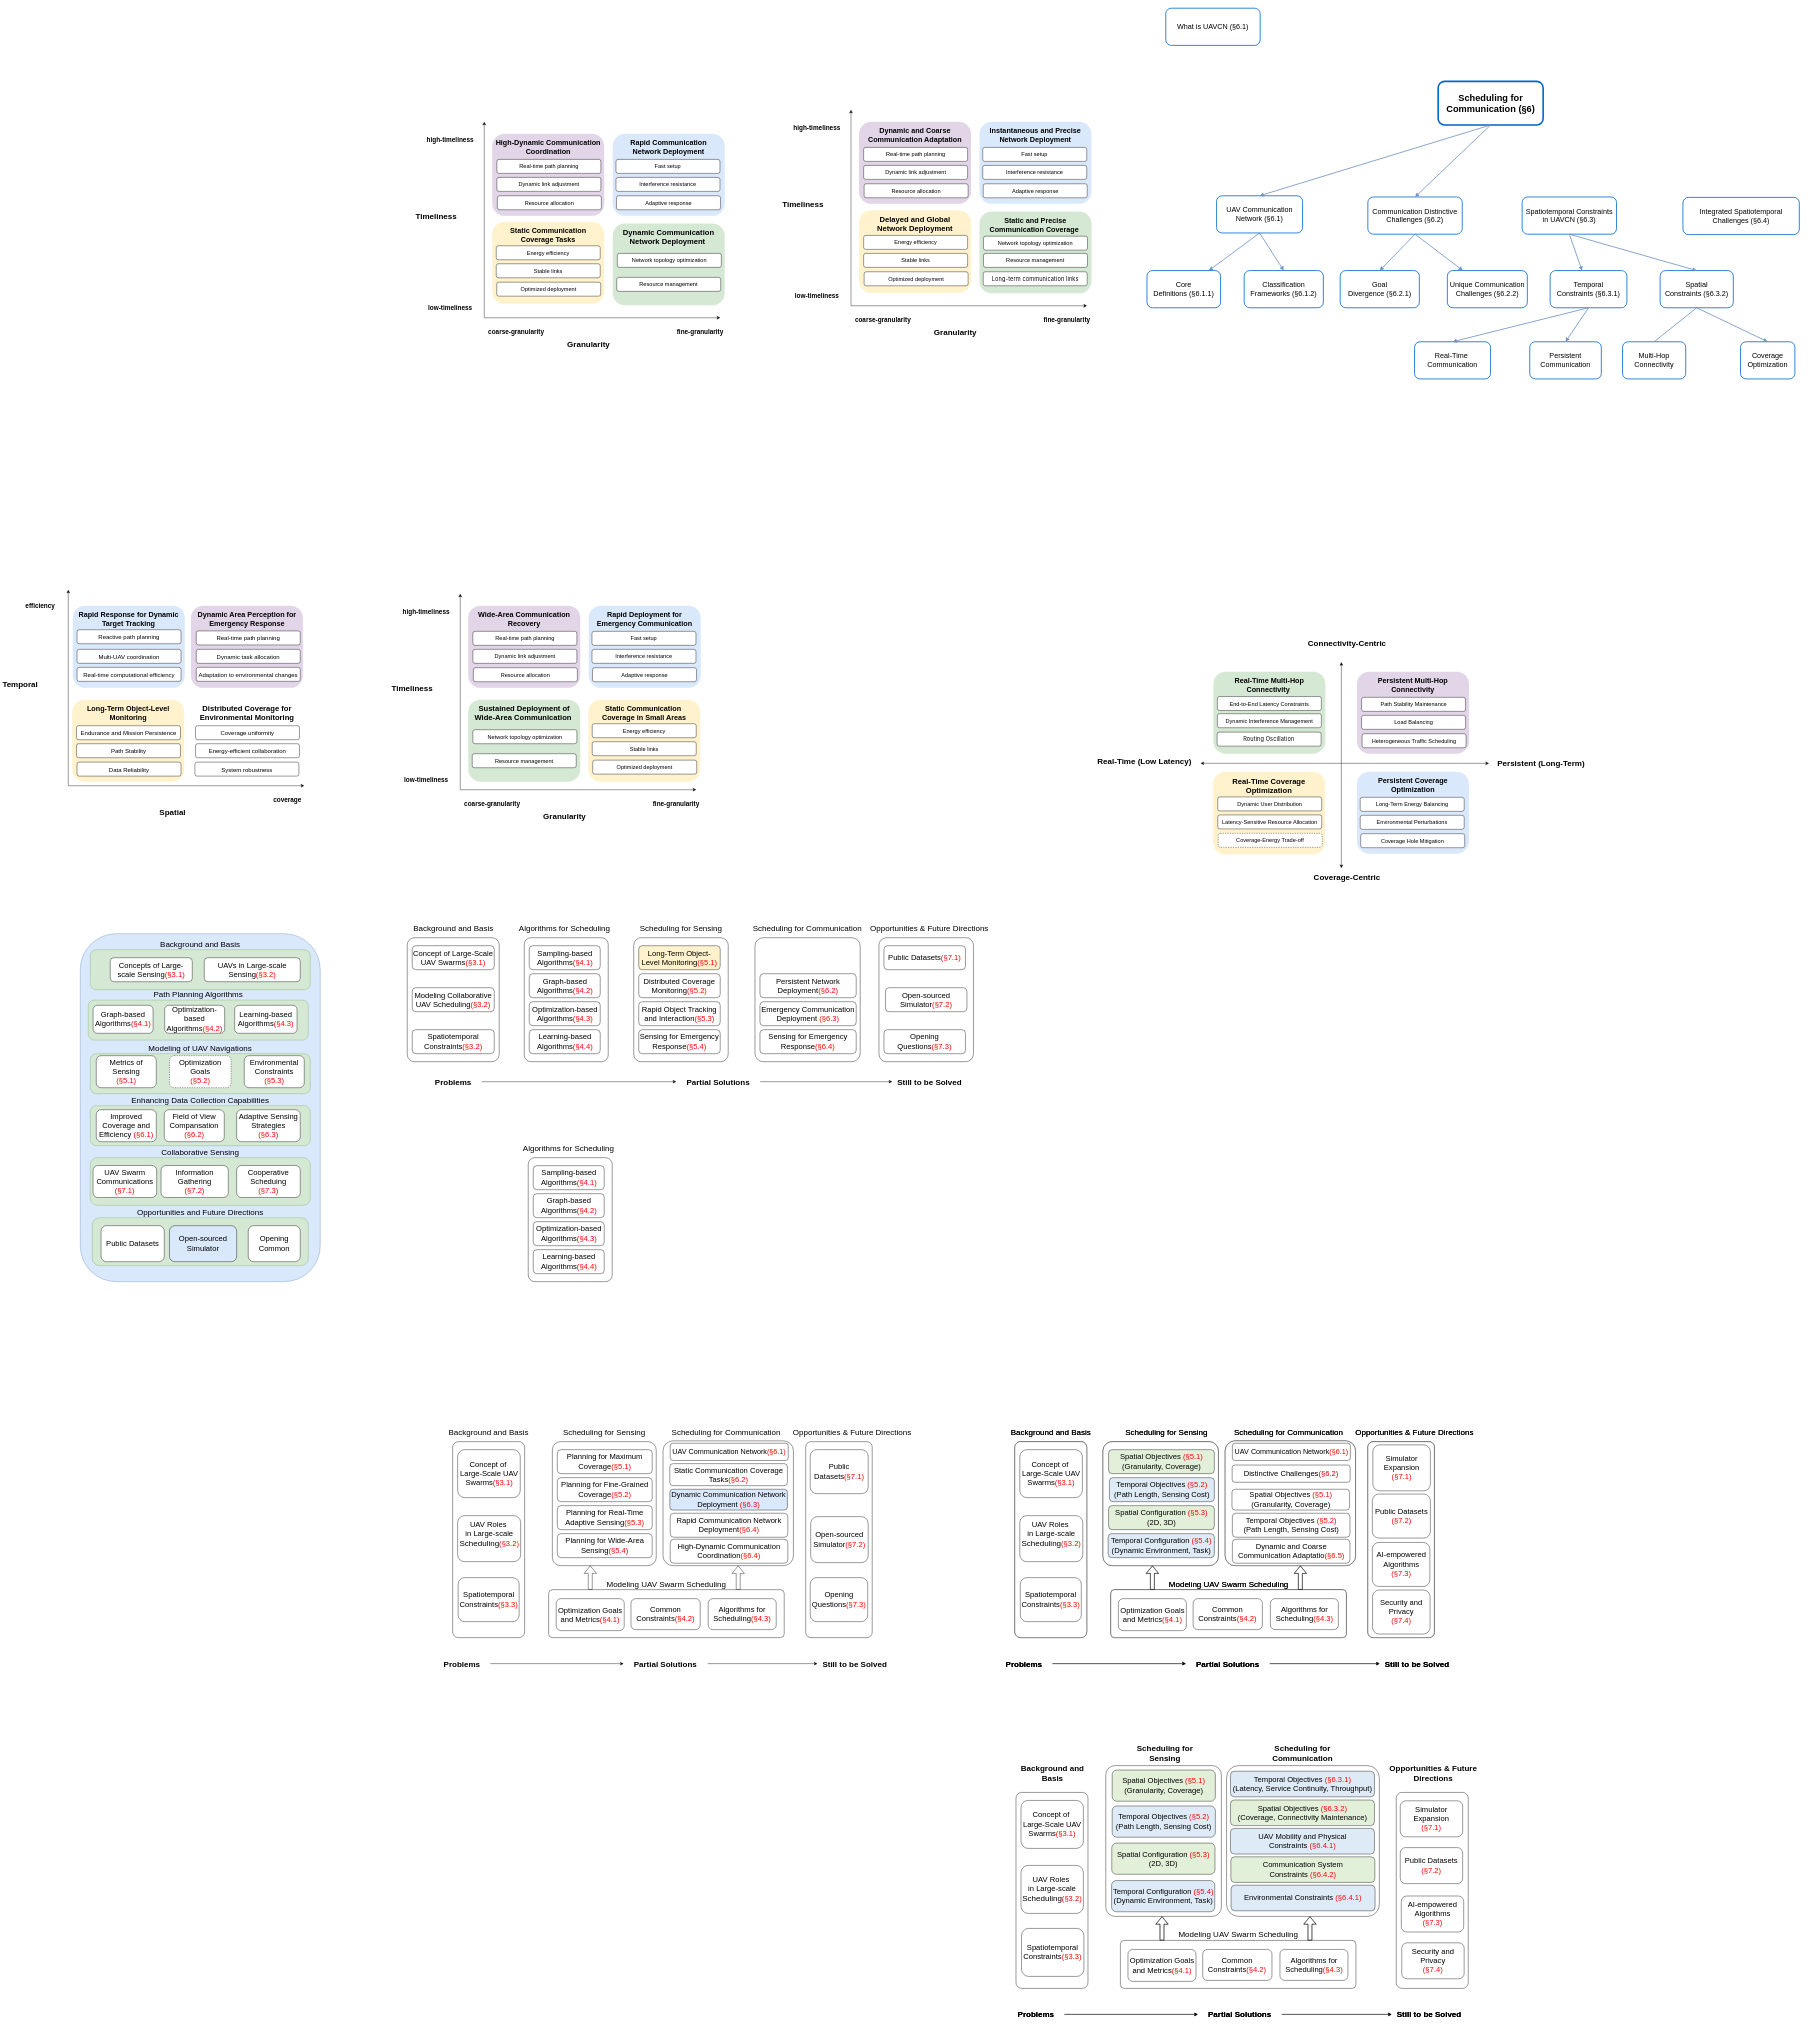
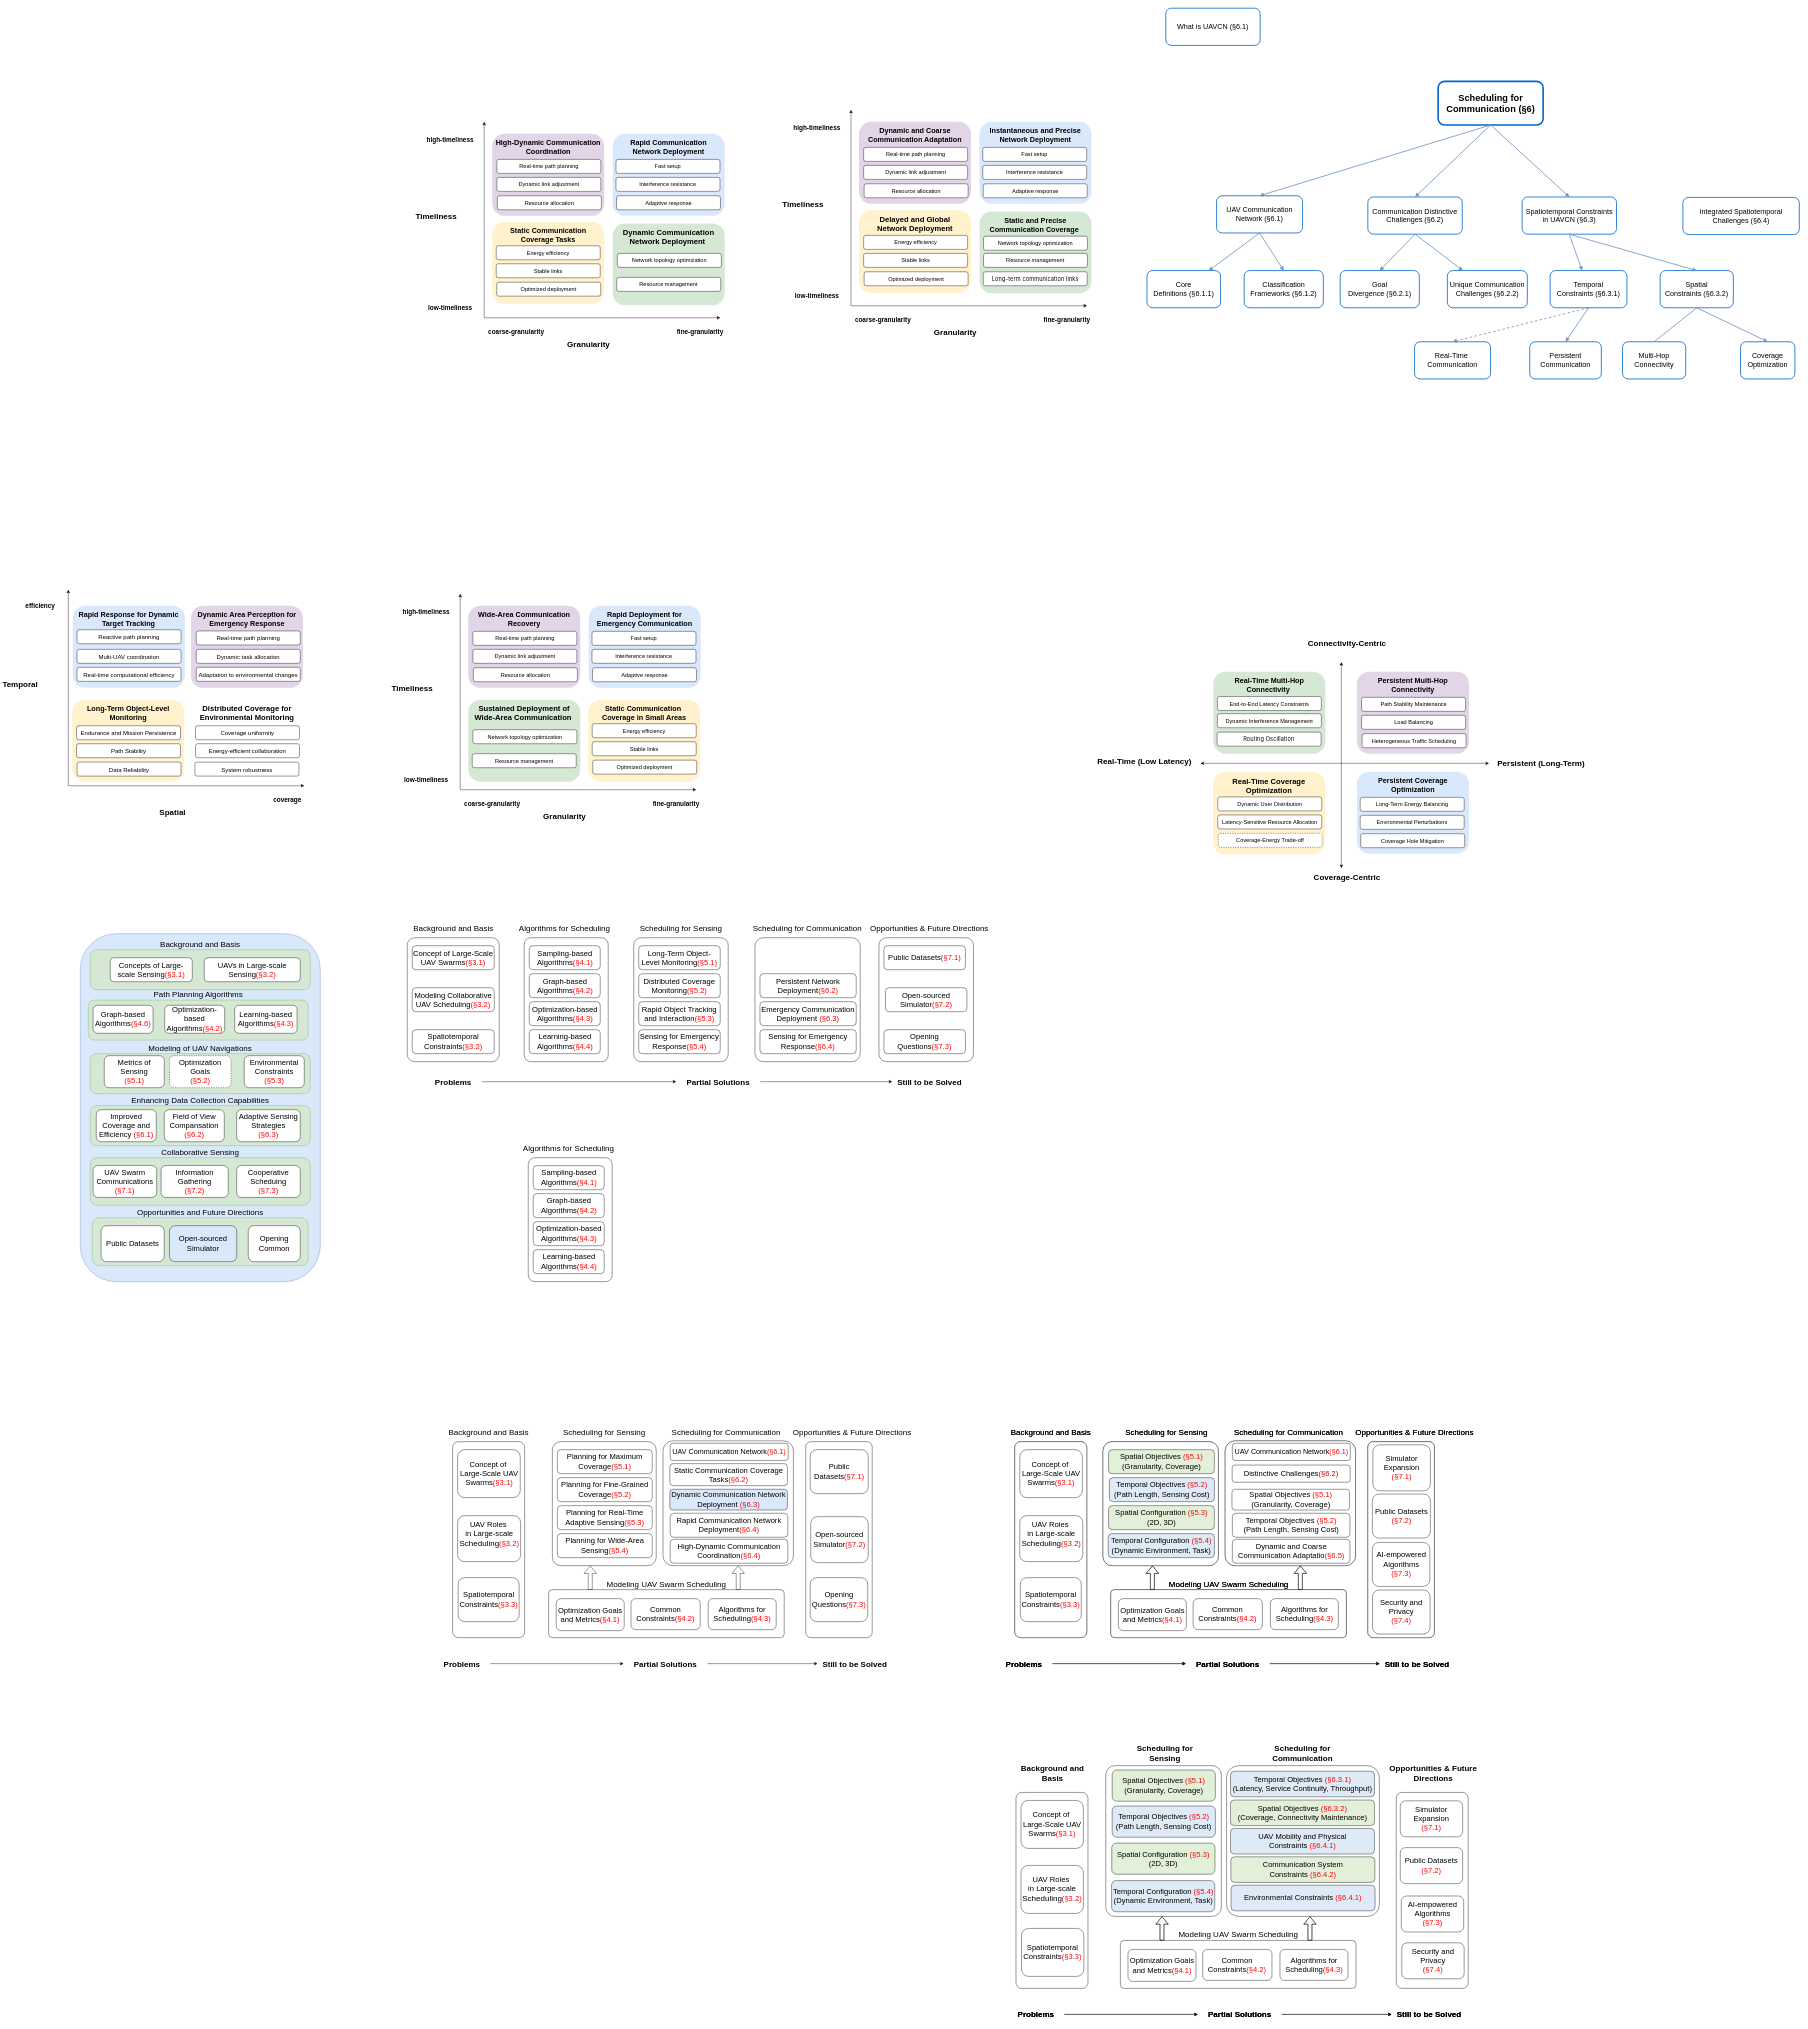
edge "Scheduling for Communication (§6)" -> "Spatiotemporal Constraints in UAVCN (§6.3)": added
edge "Temporal Constraints (§6.3.1)" -> "Real-Time Communication": style solid -> dashed
node "Long-Term Object-Level Monitoring(§5.1)": fillcolor #fff2cc -> #ffffff
node "Graph-based Algorithms(§4.1)": label "Graph-based Algorithms(§4.1)" -> "Graph-based Algorithms(§4.6)"
node "Metrics of Sensing (§5.1)": moved (126, 1072) -> (134, 1072)
